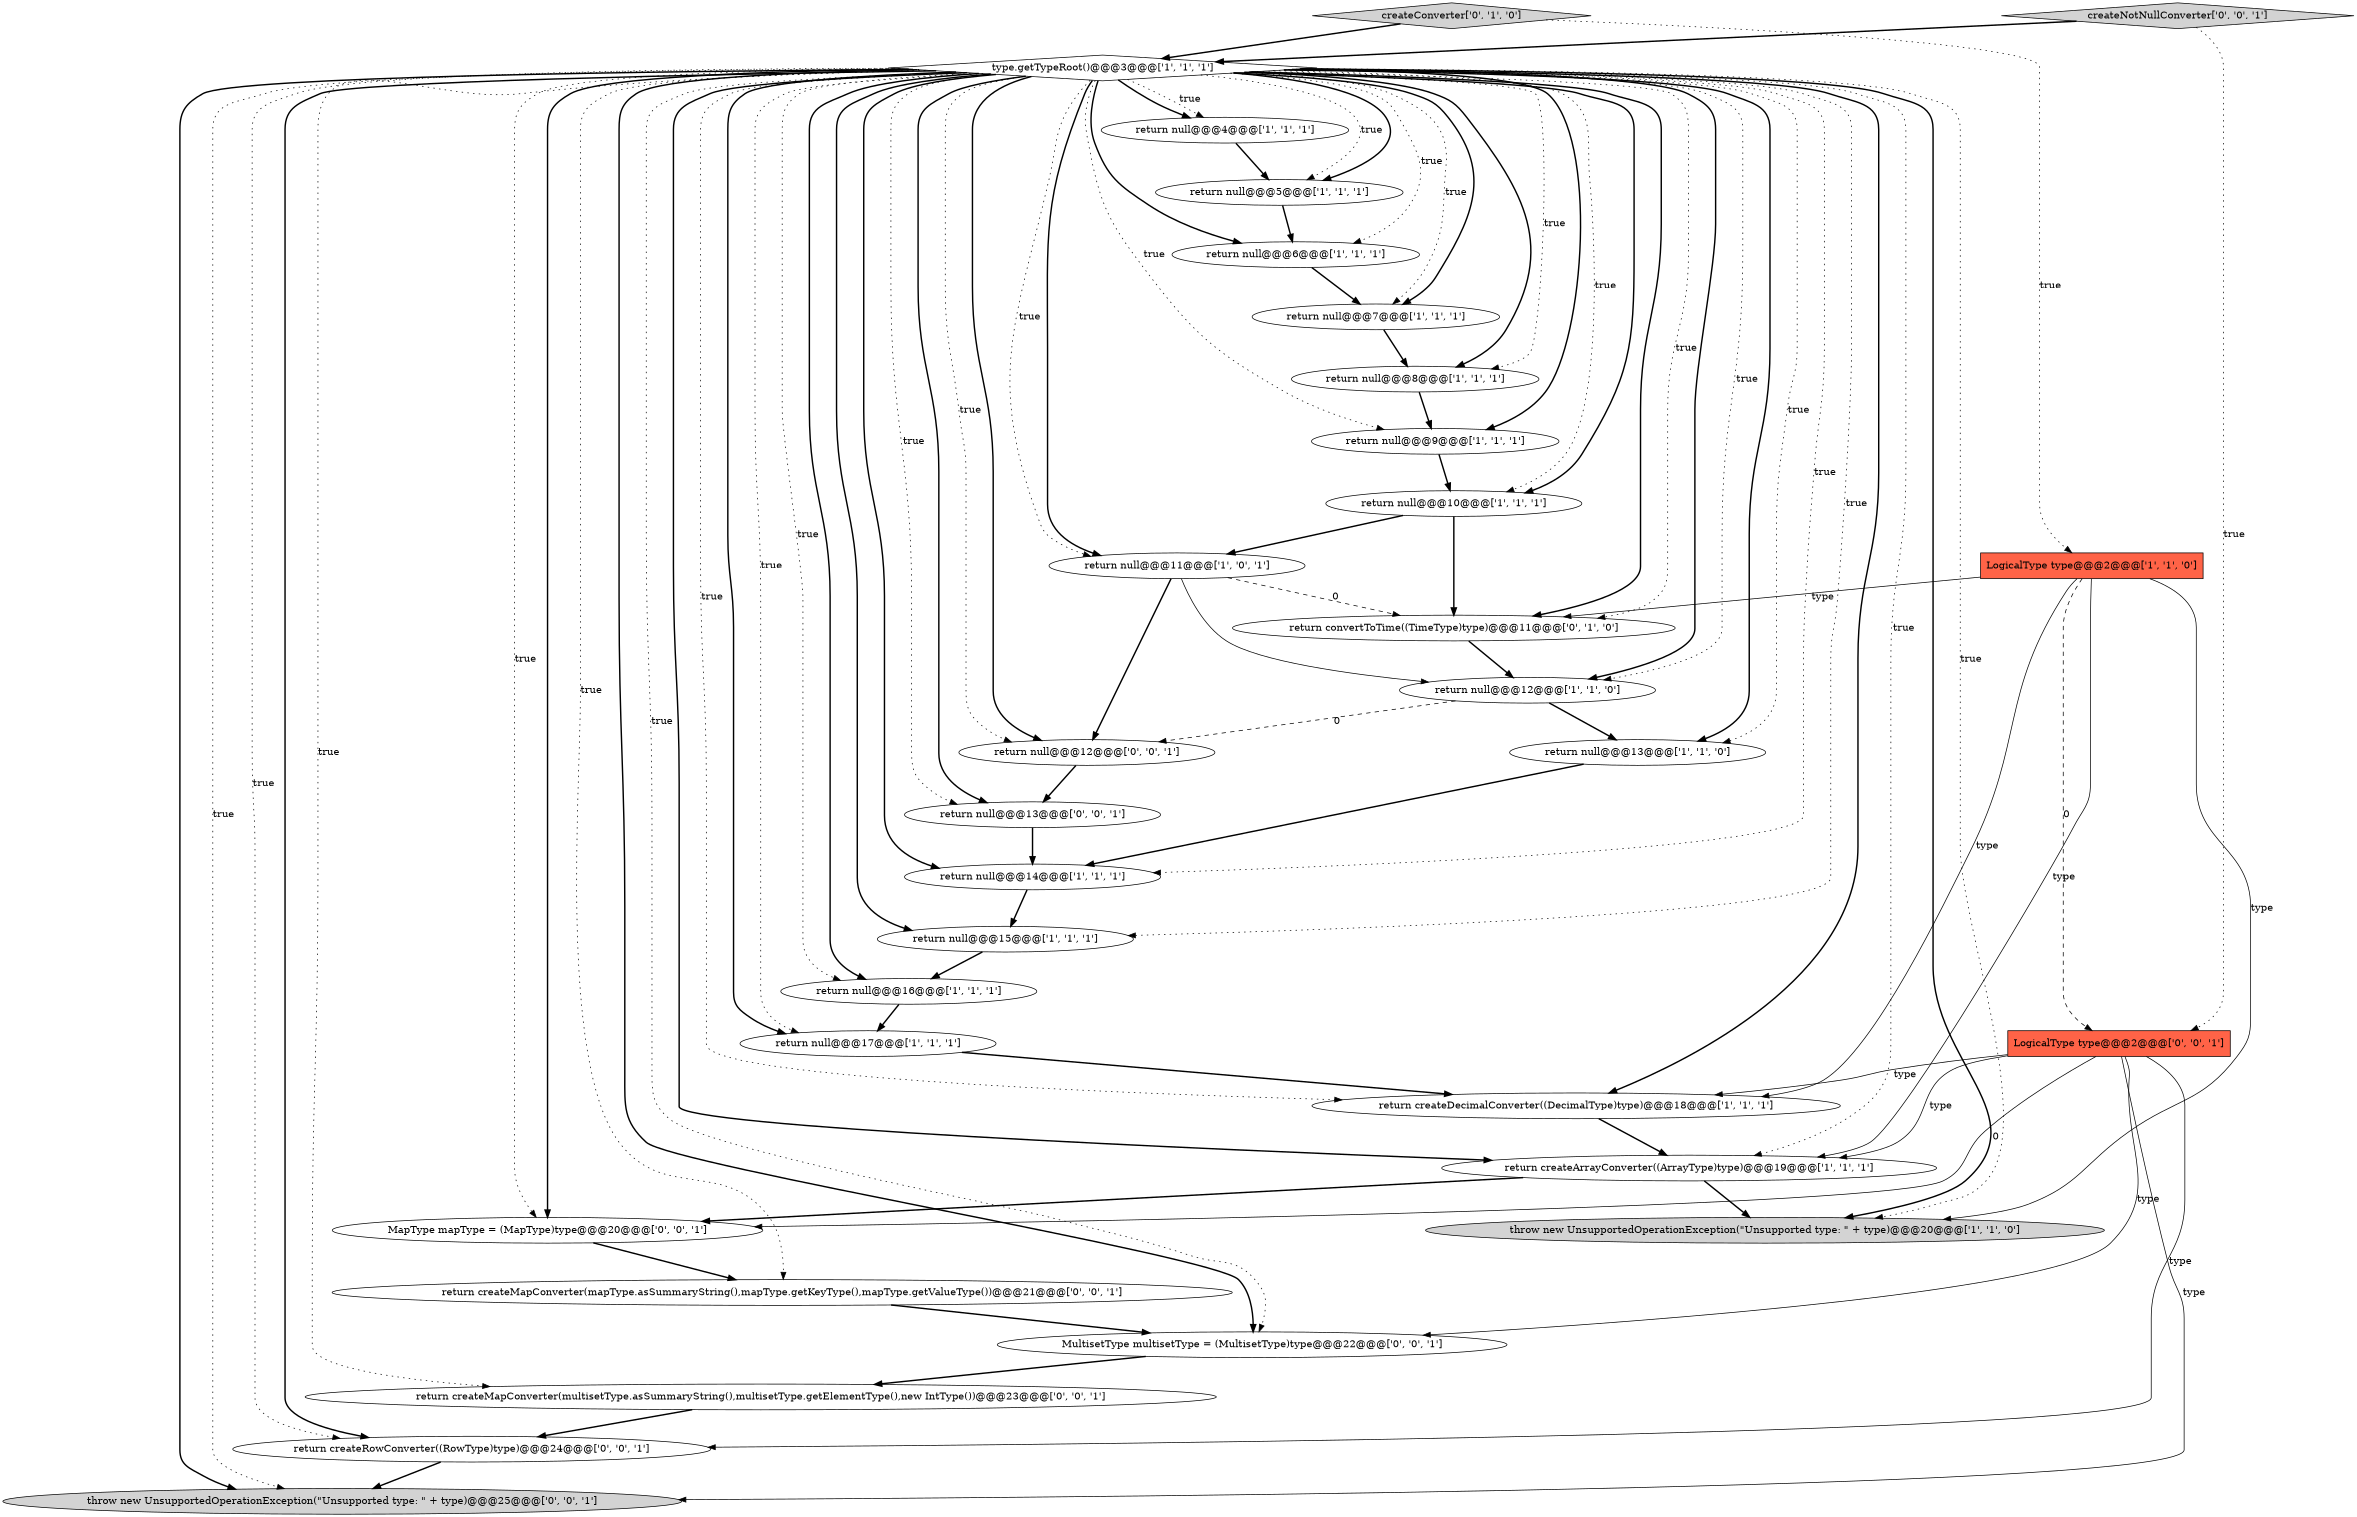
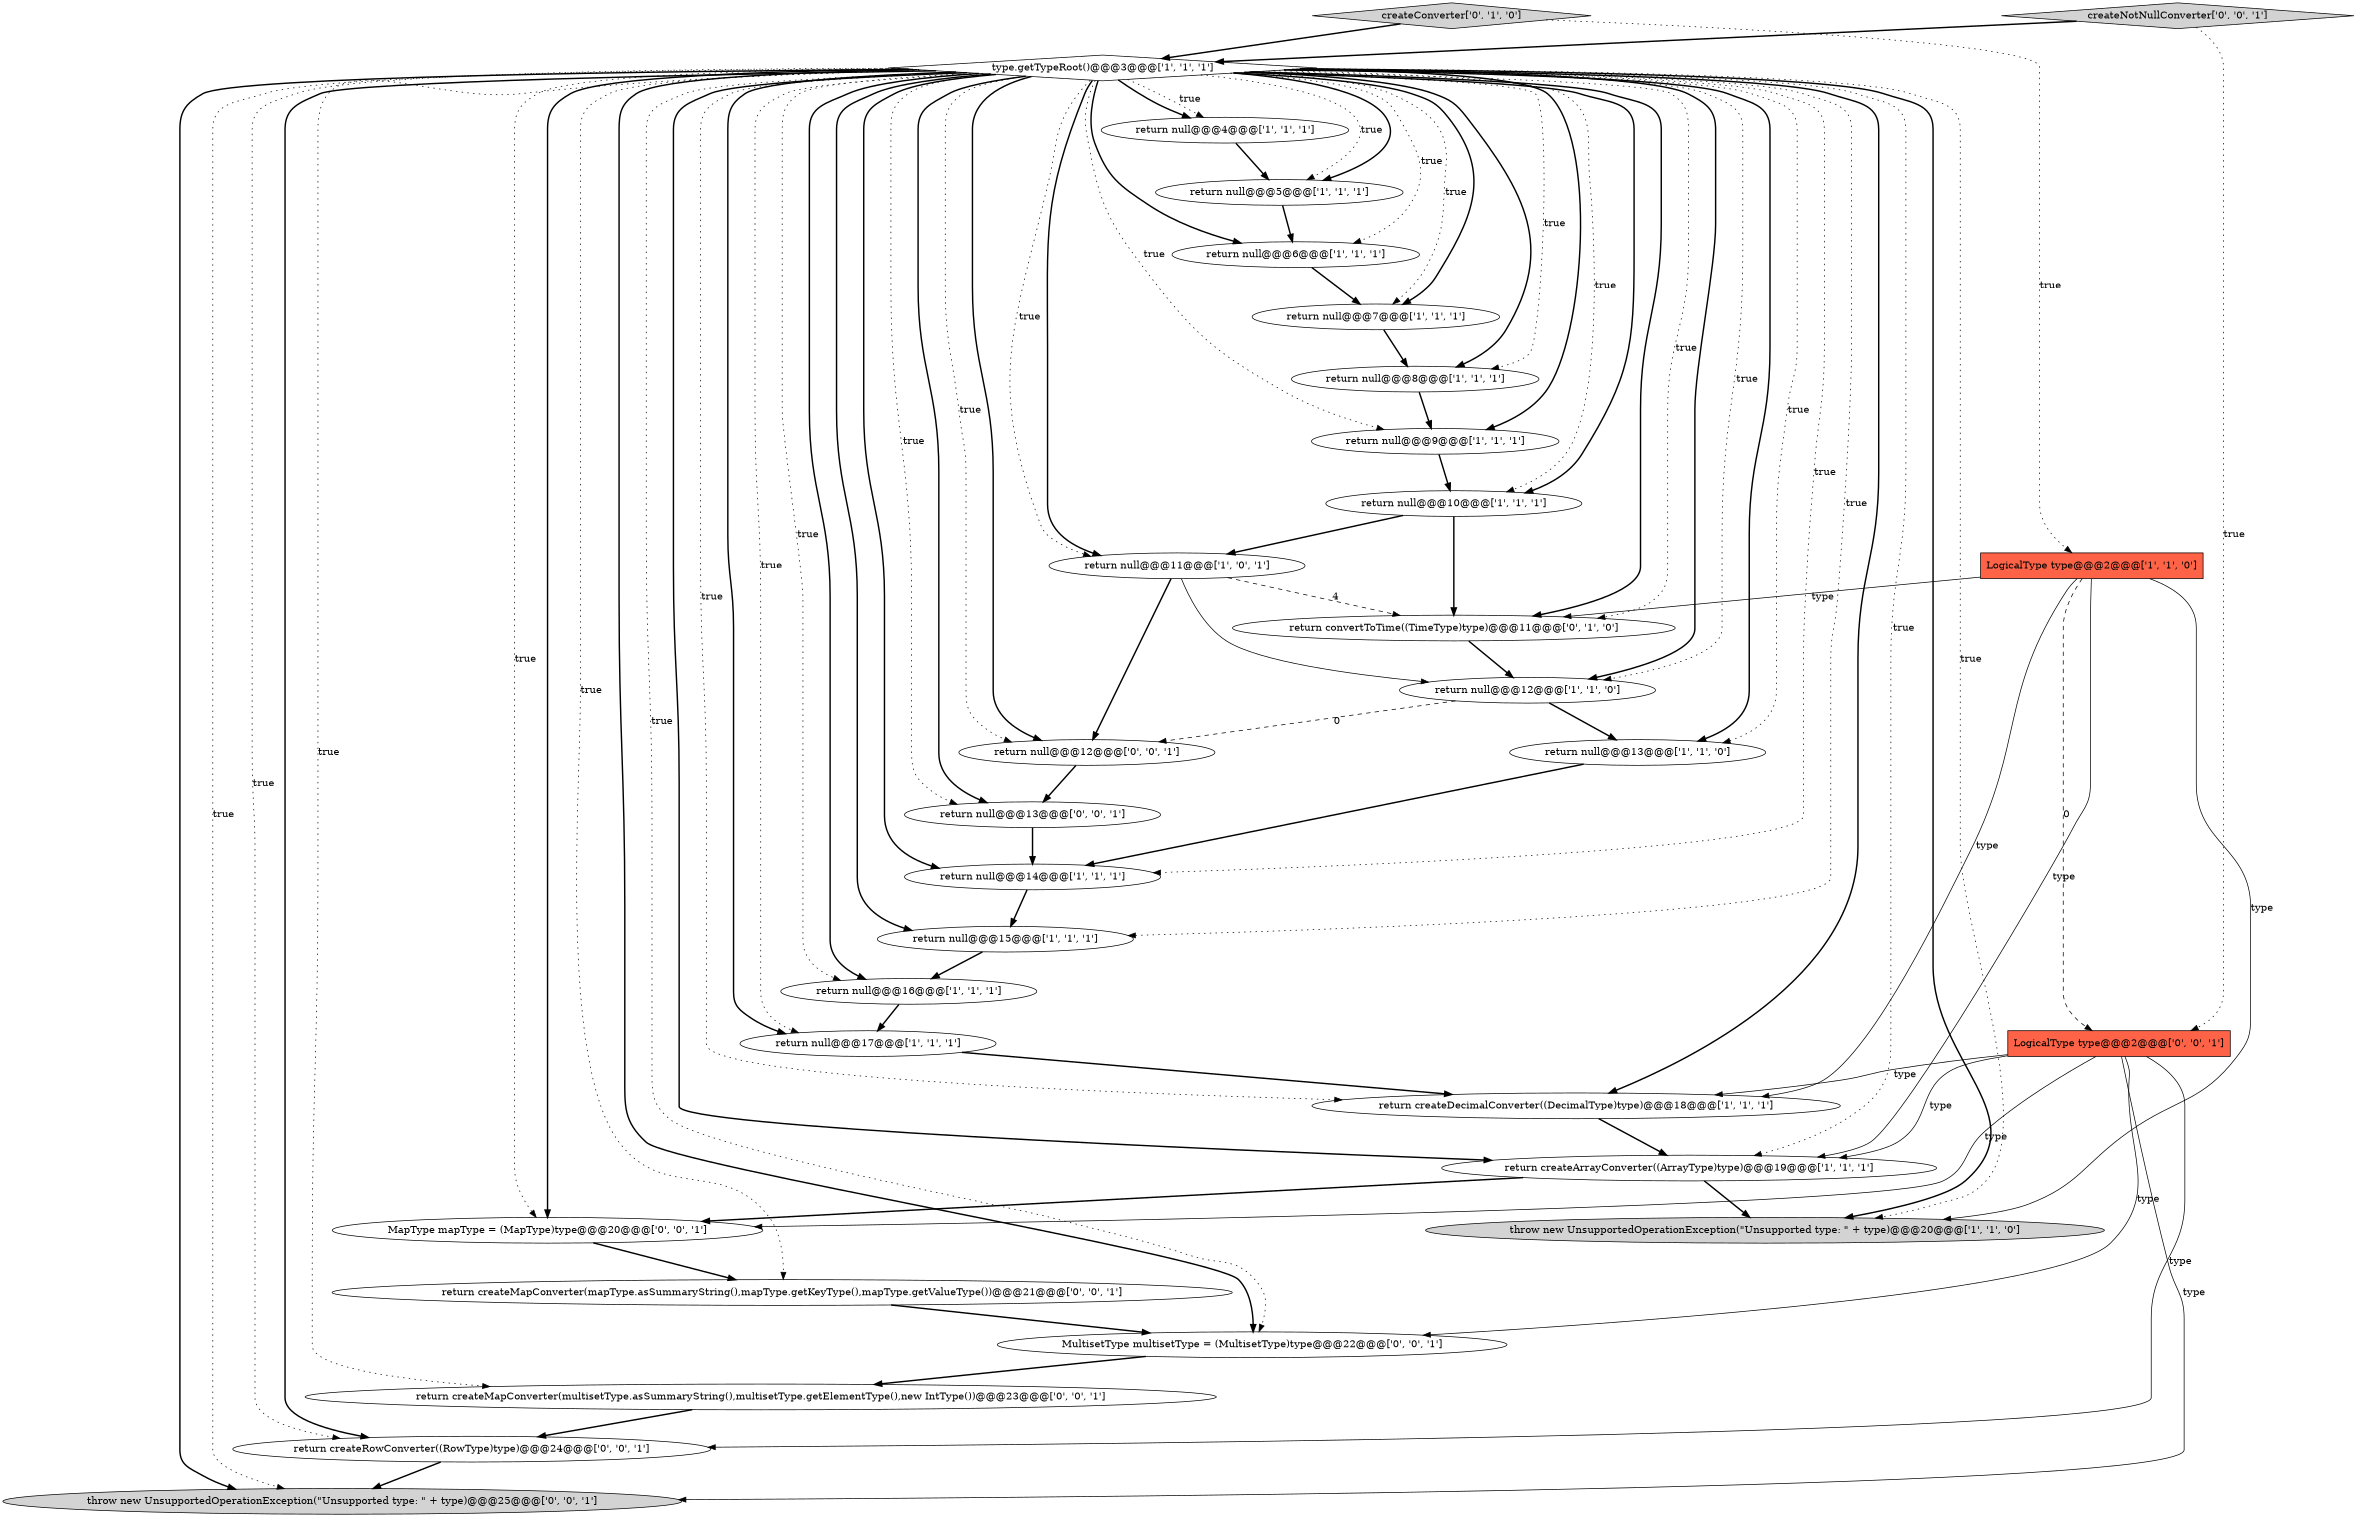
edge "return null@@@11@@@['1', '0', '1']" -> "return convertToTime((TimeType)type)@@@11@@@['0', '1', '0']": label "0" -> "4"
edge "LogicalType type@@@2@@@['0', '0', '1']" -> "MapType mapType = (MapType)type@@@20@@@['0', '0', '1']": label "0" -> "type"
